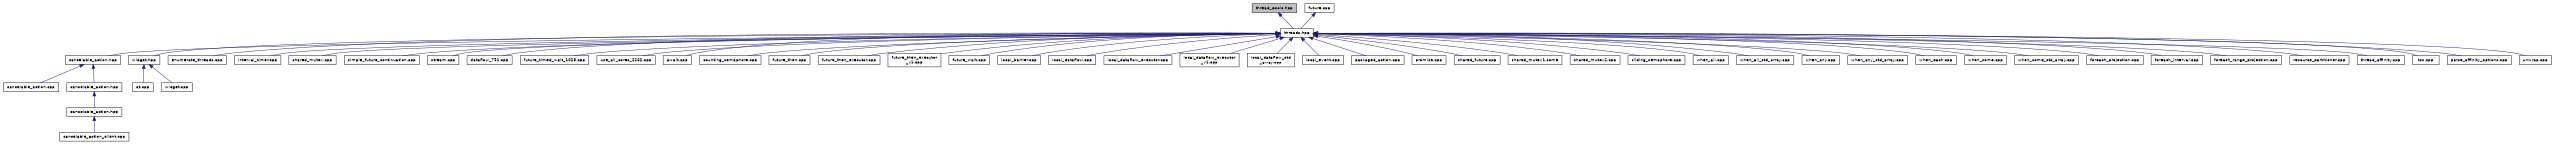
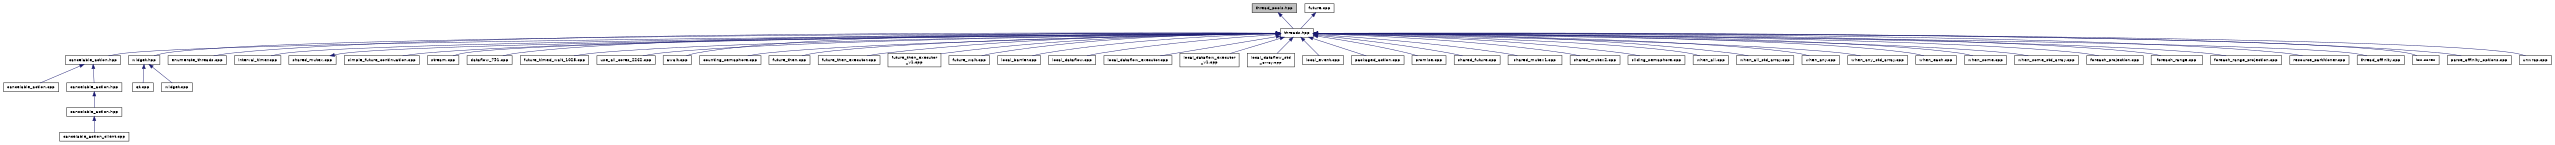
edge "shared_mutex.cpp" -> "threads.hpp": reversed
node "shared_mutex1.some": label "shared_mutex1.some" -> "shared_mutex1.cpp"
node "foreach_interval.cpp": label "foreach_interval.cpp" -> "foreach_range.cpp"
node "tss.cpp": label "tss.cpp" -> "tss.cores"
